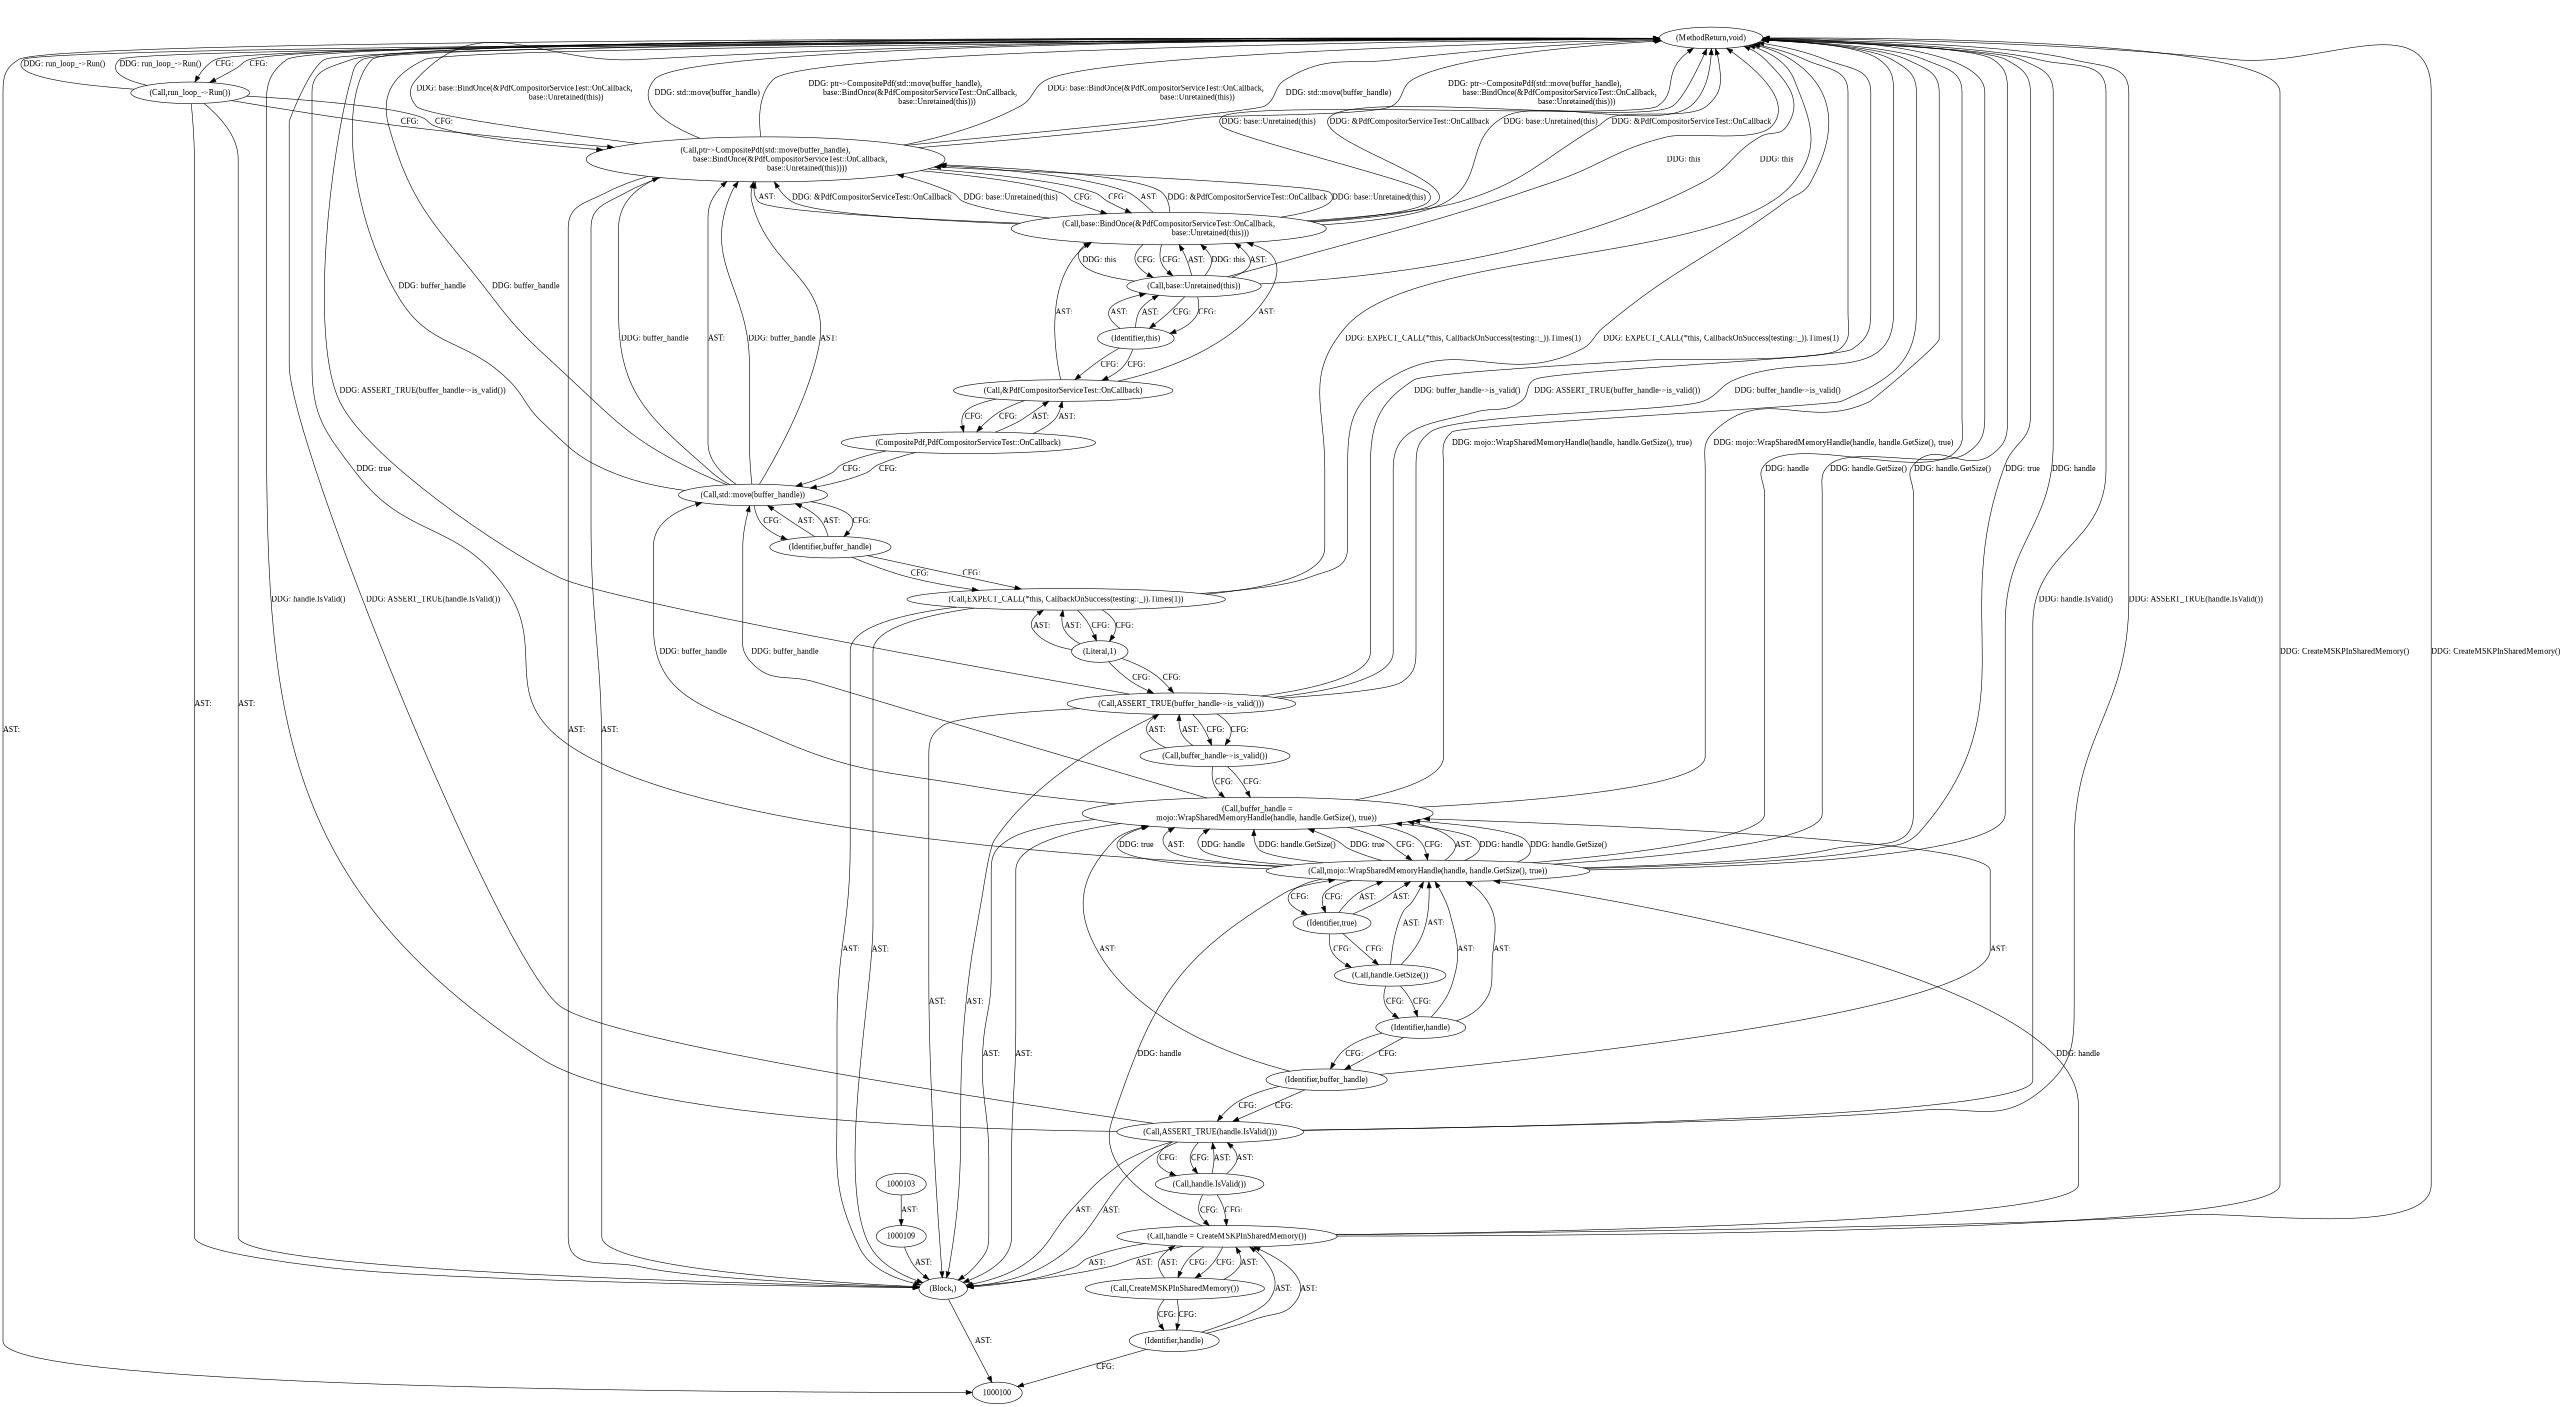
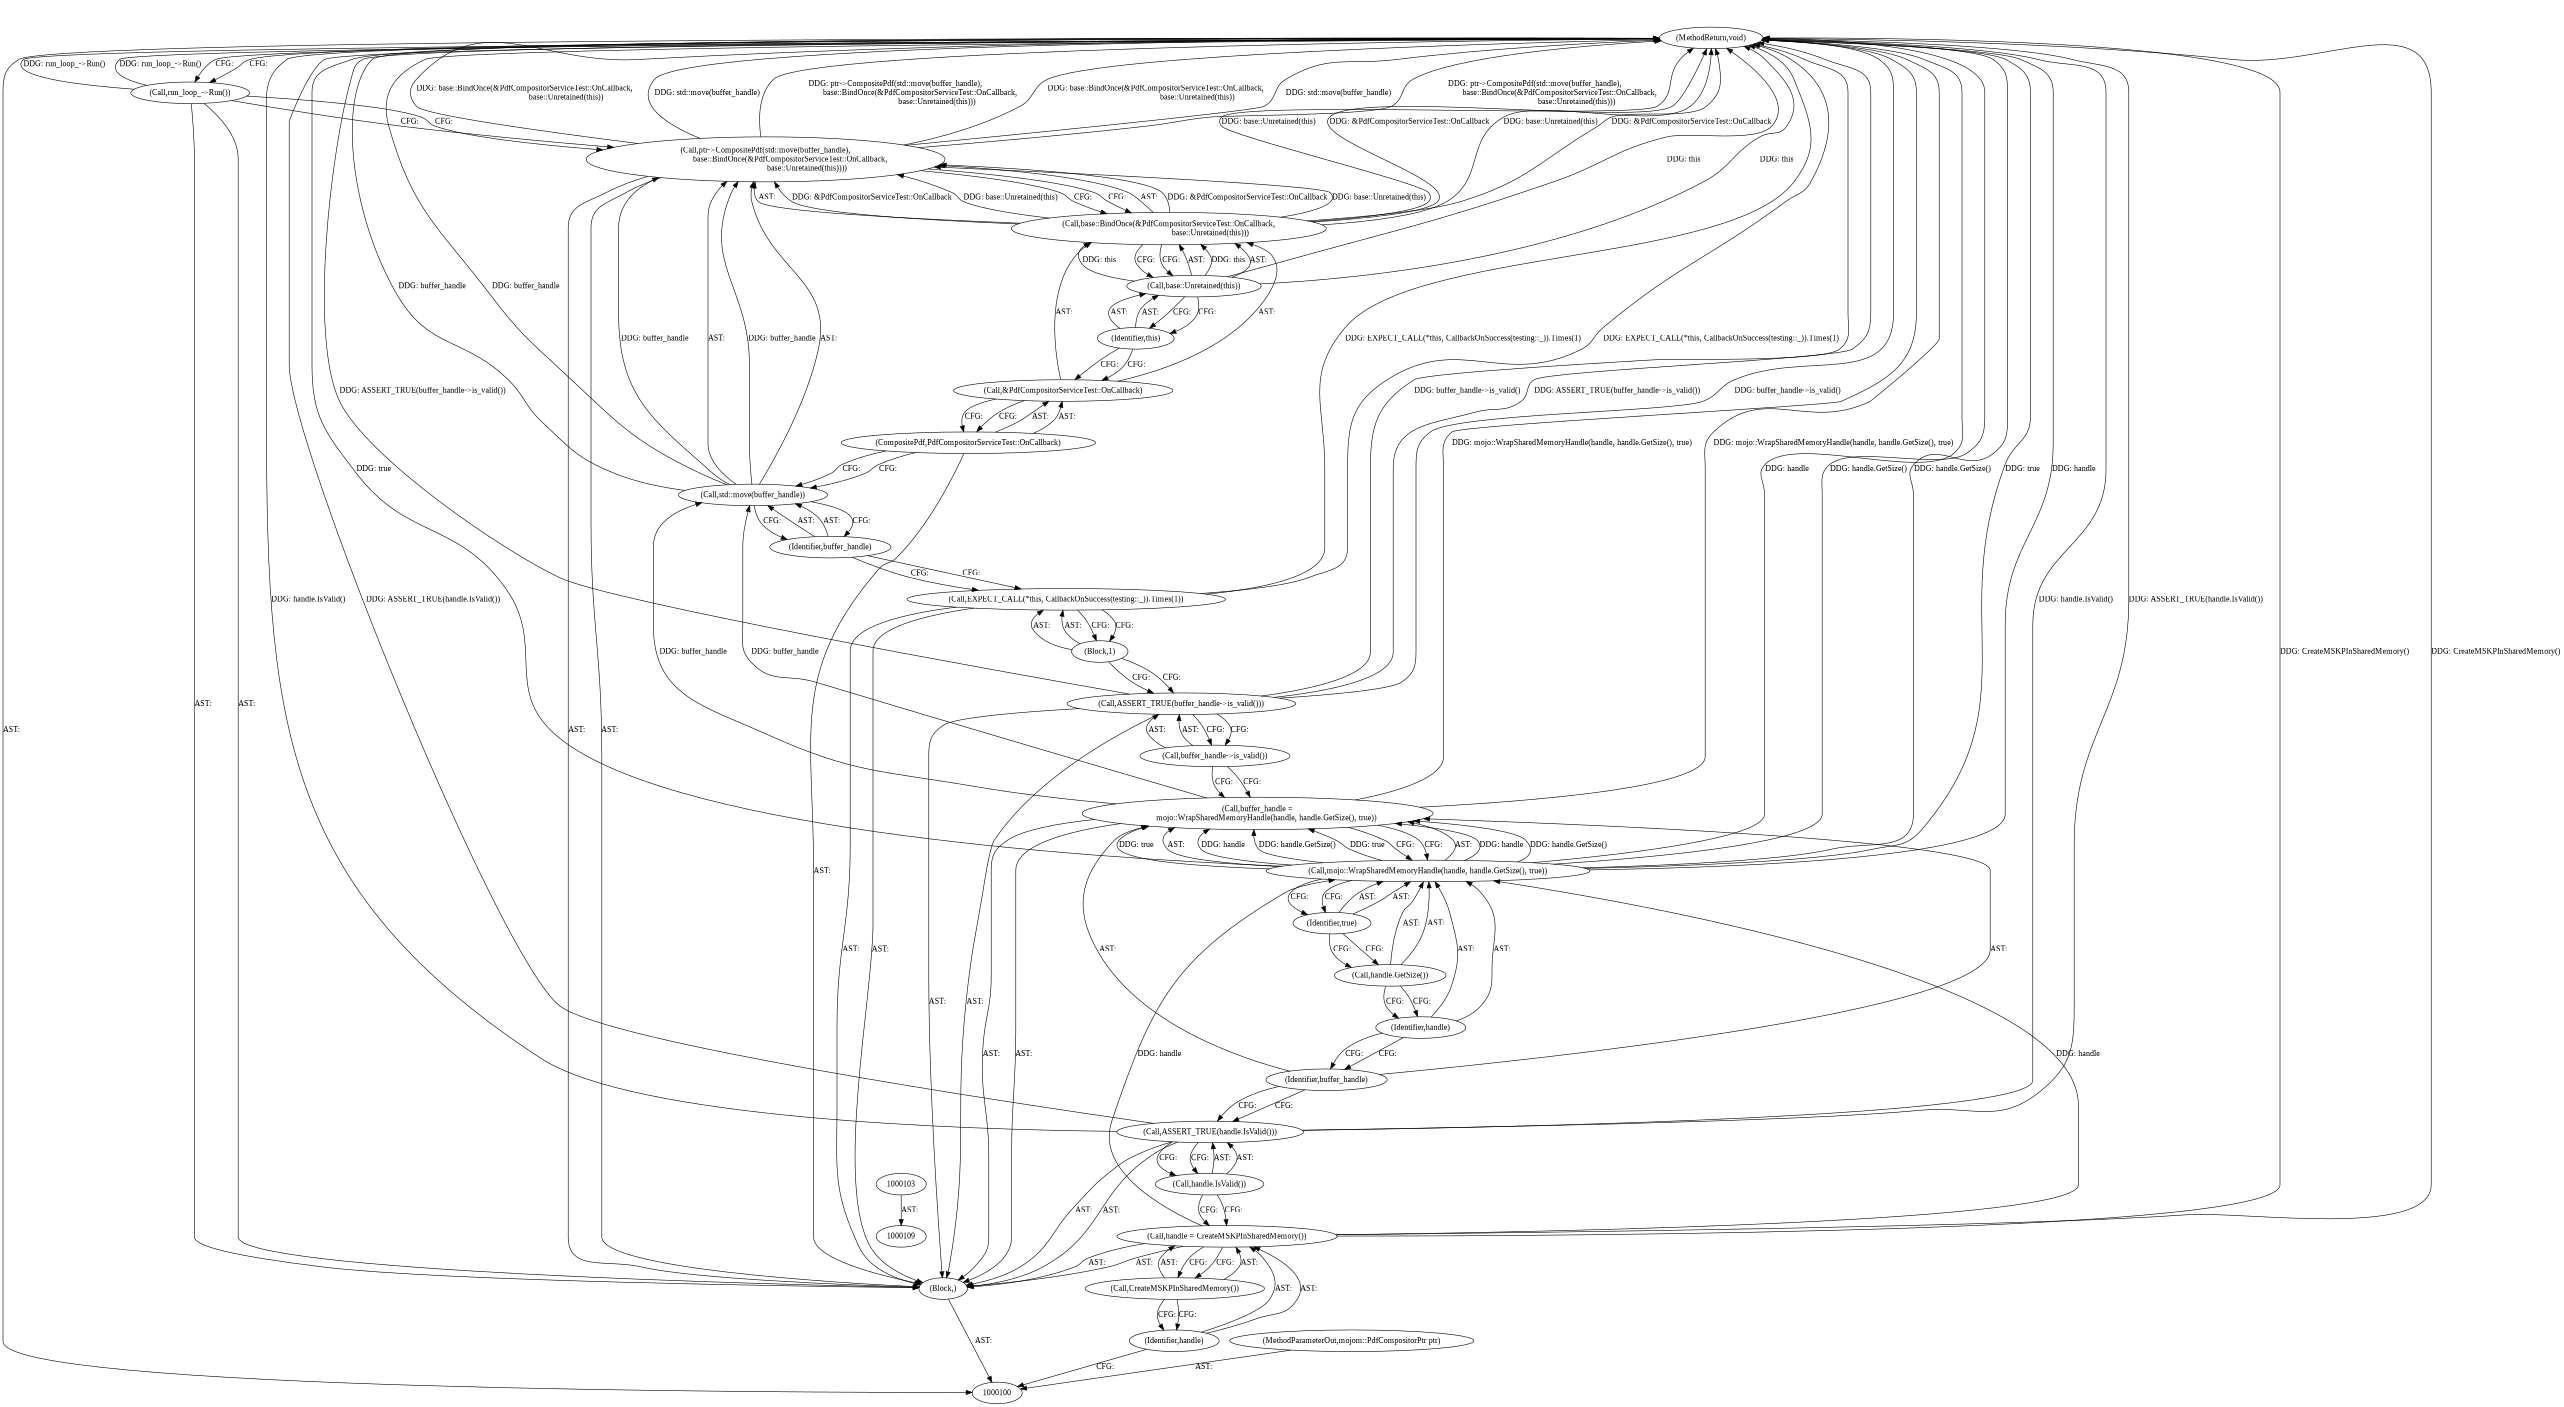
node "(Literal,1)": label "(Literal,1)" -> "(Block,1)"
edge "1000109" -> "(Block,)": now "(CompositePdf,PdfCompositorServiceTest::OnCallback)" -> "(Block,)"
node "(MethodParameterOut,mojom::PdfCompositorPtr ptr)": added
